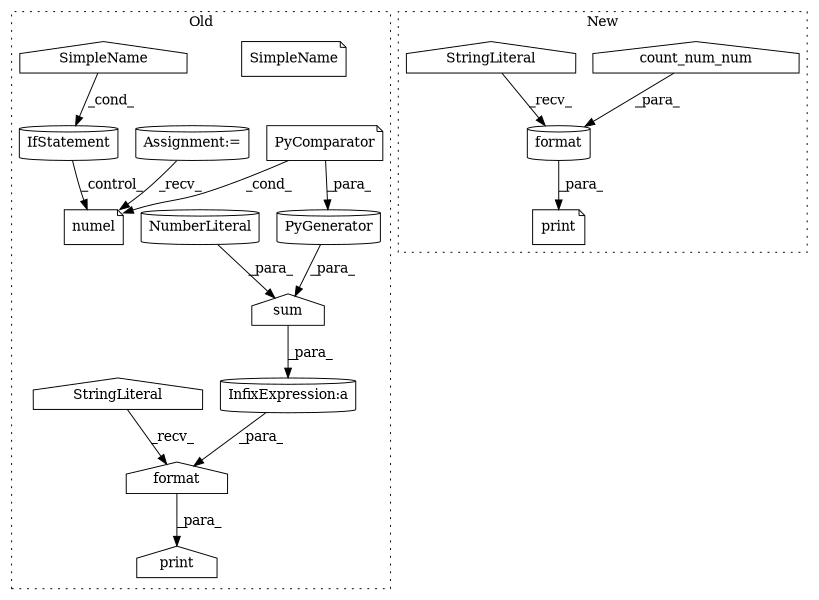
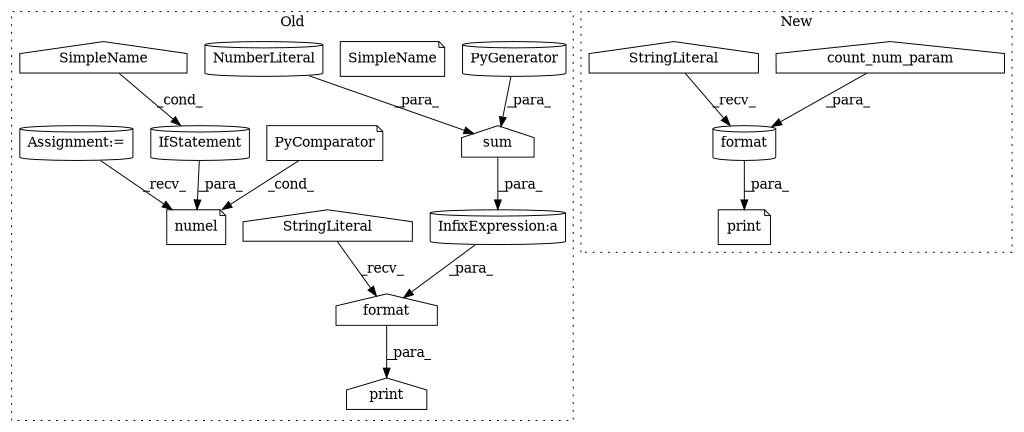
node "count_num_num": label "count_num_num" -> "count_num_param"
edge "PyComparator" -> "PyGenerator": removed, label "_para_"
edge "IfStatement" -> "numel": label "_control_" -> "_para_"
